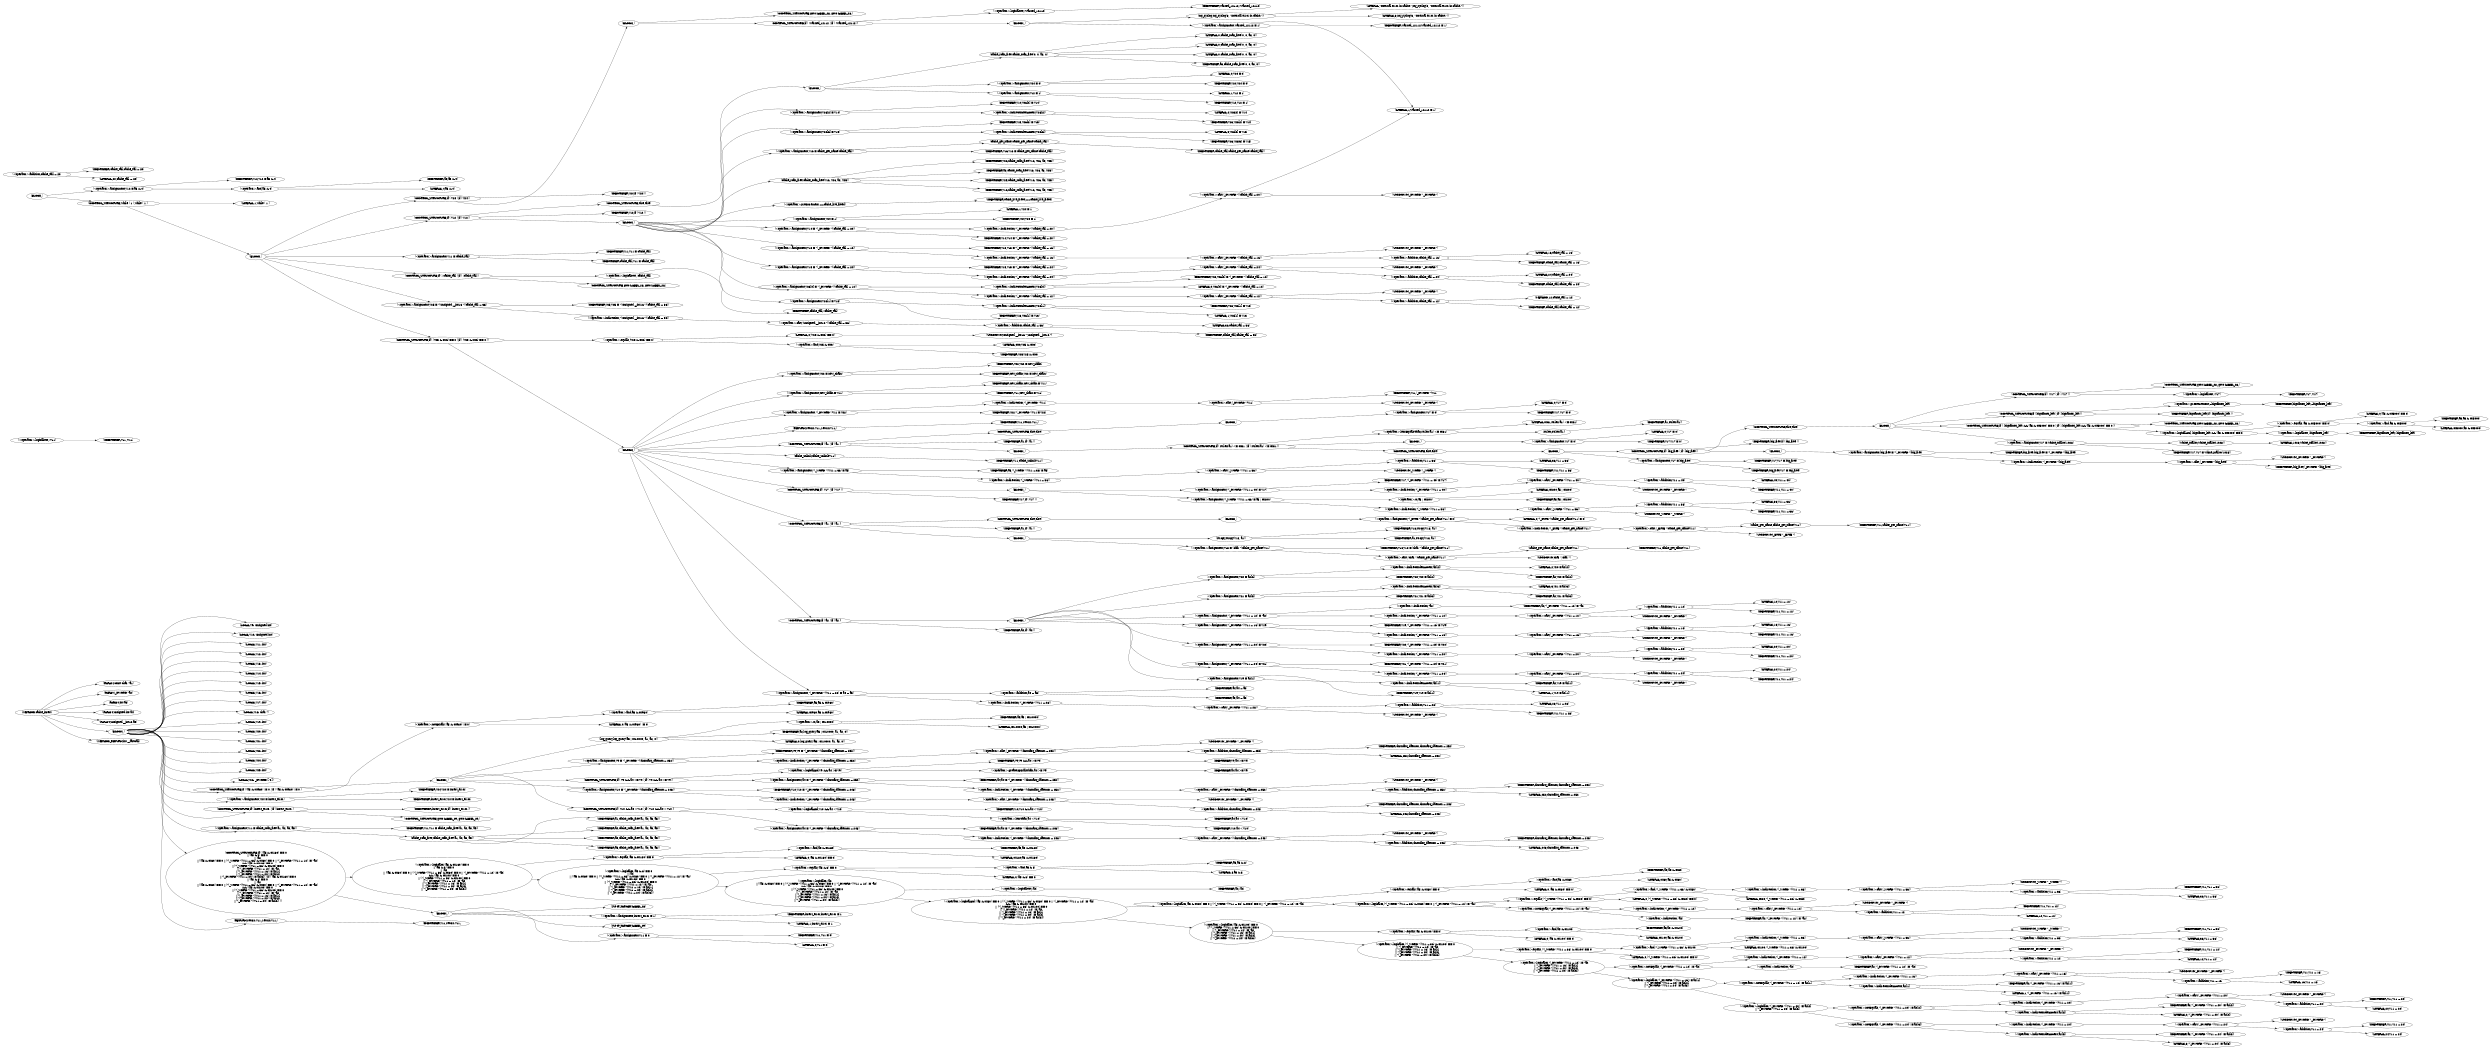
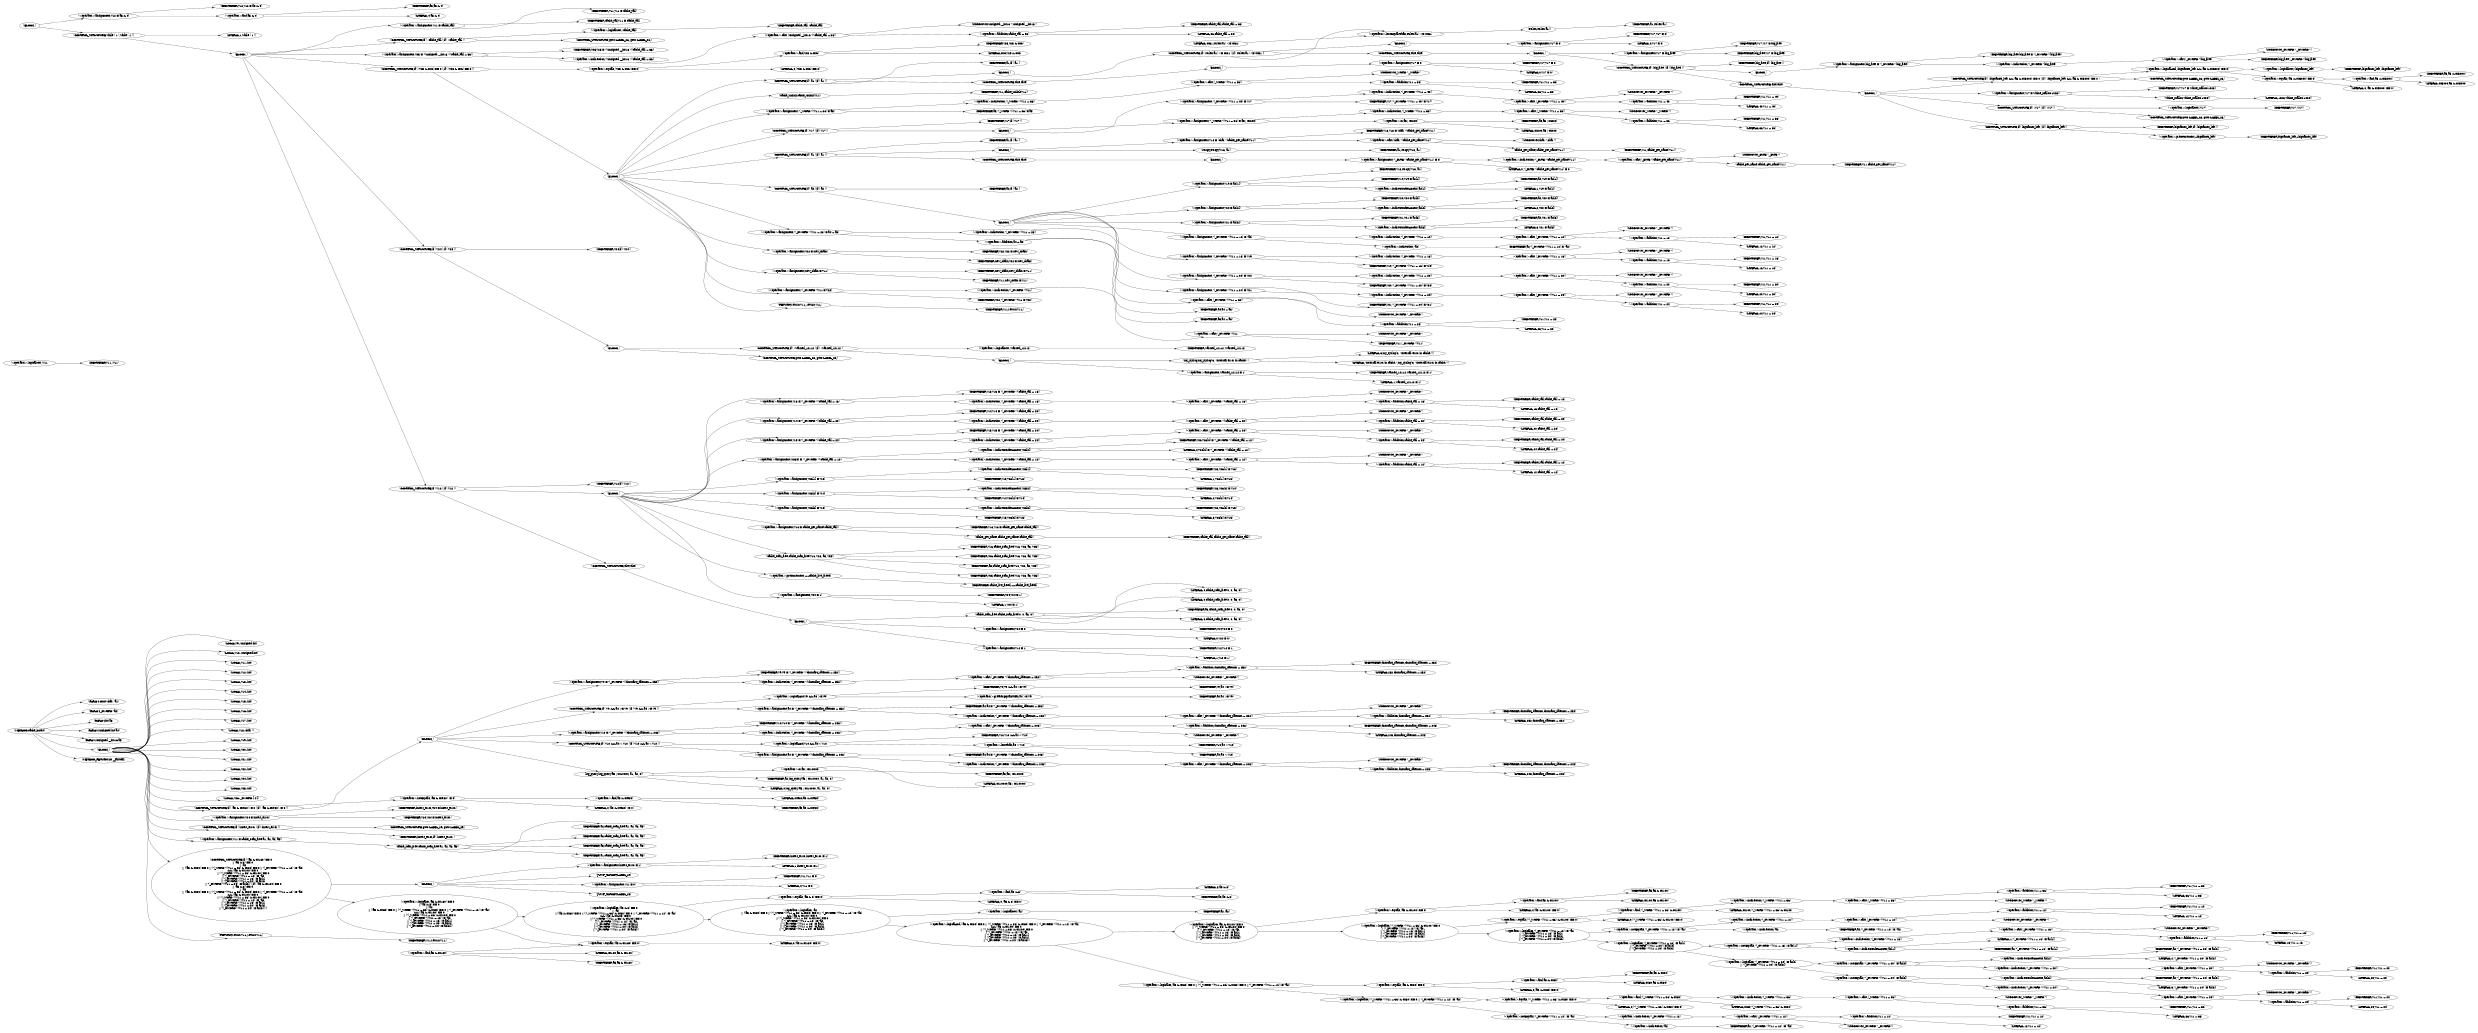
edge "(<operator>.cast,(_DWORD *)(cache_tail + 20))" -> "(LITERAL,1,warned_12112 = 1)": now "(<operator>.cast,(_DWORD *)(cache_tail + 20))" -> "(<operator>.addition,cache_tail + 20)"
node "(METHOD,12,cache_tail + 12)": label "(METHOD,12,cache_tail + 12)" -> "(LITERAL,12,cache_tail + 12)"
edge "(LITERAL,0,(v25 & 0xC) == 0)" -> "(UNKNOWN,unsigned __int16 *,unsigned __int16 *)": now "(<operator>.cast,(unsigned __int16 *)(cache_tail + 36))" -> "(UNKNOWN,unsigned __int16 *,unsigned __int16 *)"
edge "(<operator>.lessEqualsThan,strlen(a1) <= 0x31)" -> "(LITERAL,0x31,strlen(a1) <= 0x31)": reversed
edge "(strcpy,strcpy(v18, a1))" -> "(IDENTIFIER,v18,strcpy(v18, a1))": now "(<operator>.assignment,v19 = a2[1])" -> "(IDENTIFIER,v18,strcpy(v18, a1))"
node "(IDENTIFIER,v11,v11 = cache_scan_free(a1, a2, a3, a5))": removed
edge "(<operator>.equals,(a5 & 0x180) == 0)" -> "(<operator>.and,a5 & 0x180)": reversed
